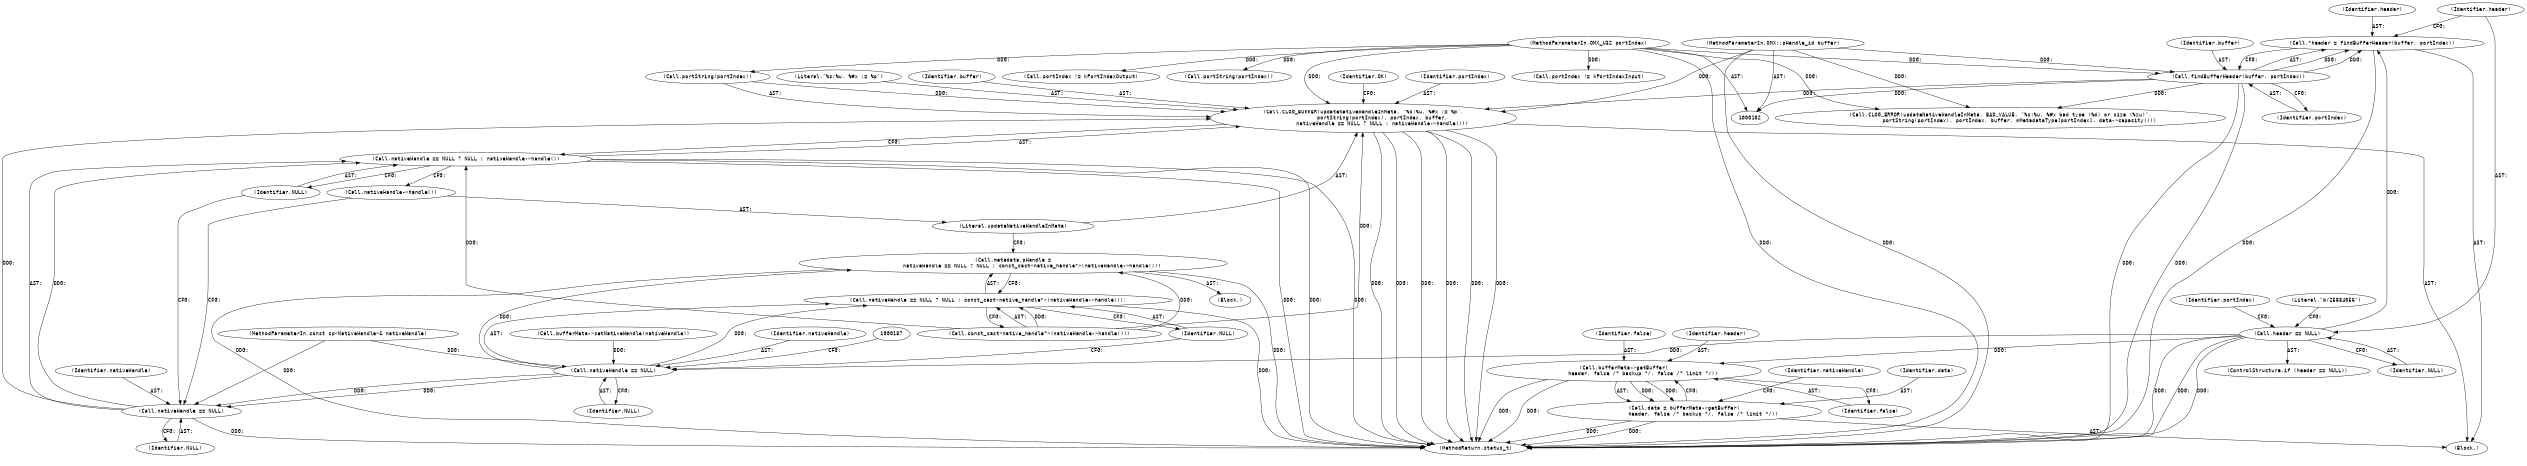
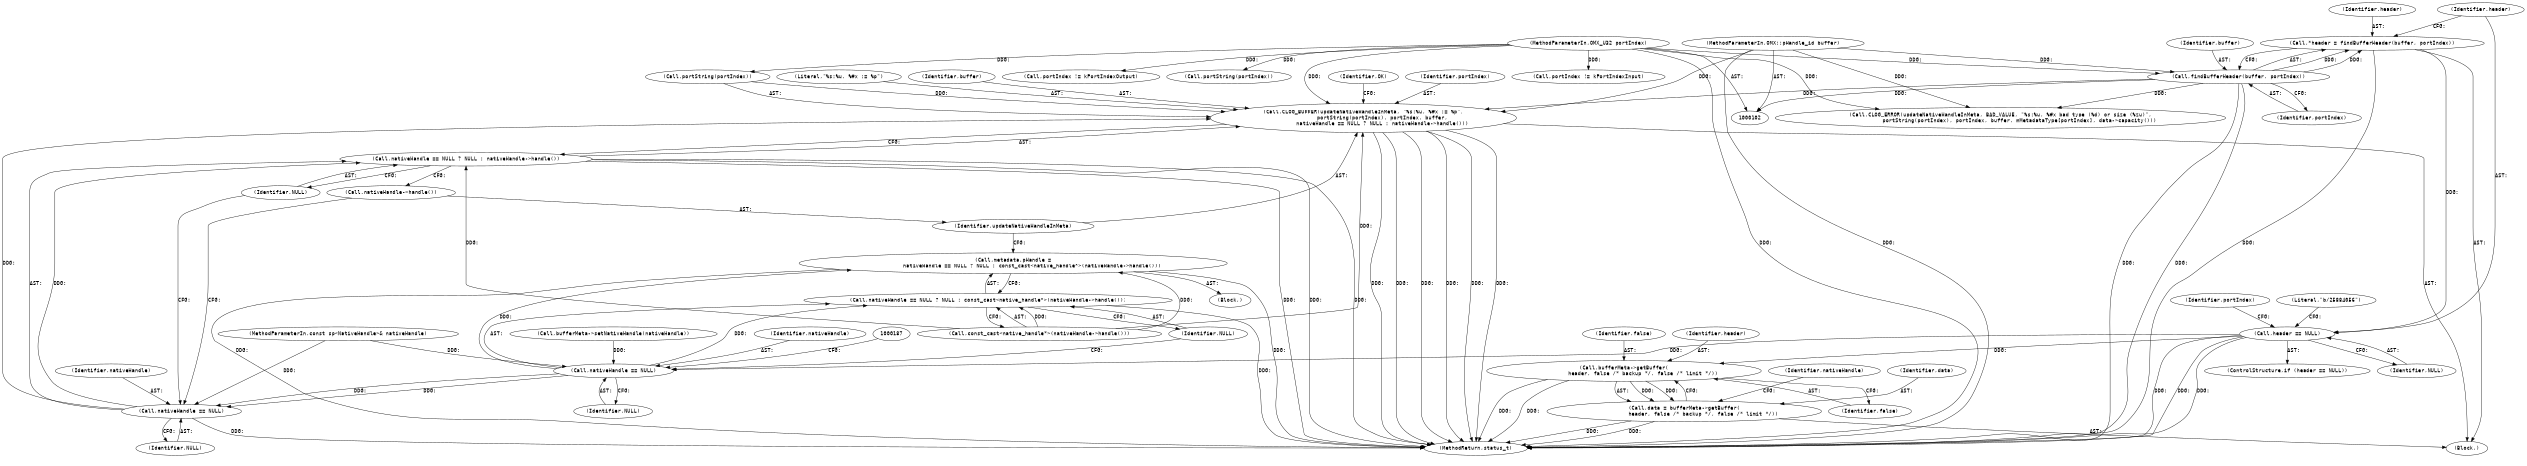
edge "(Call,header == NULL)" -> "(Call,*header = findBufferHeader(buffer, portIndex))": reversed
node "(Literal,updateNativeHandleInMeta)": label "(Literal,updateNativeHandleInMeta)" -> "(Identifier,updateNativeHandleInMeta)"
